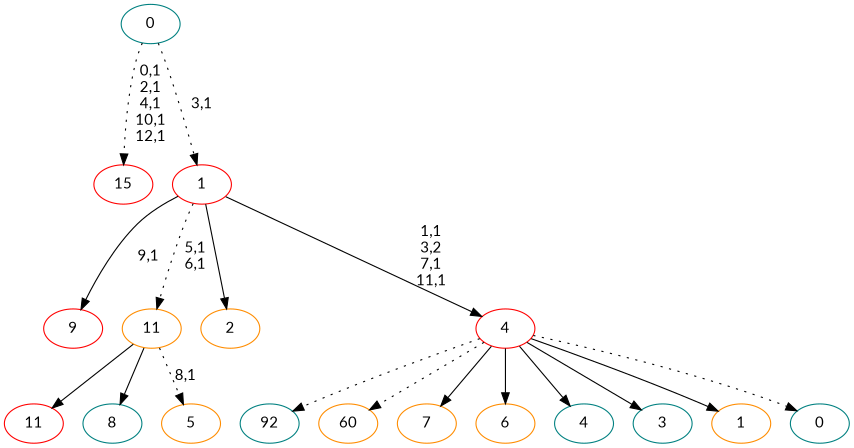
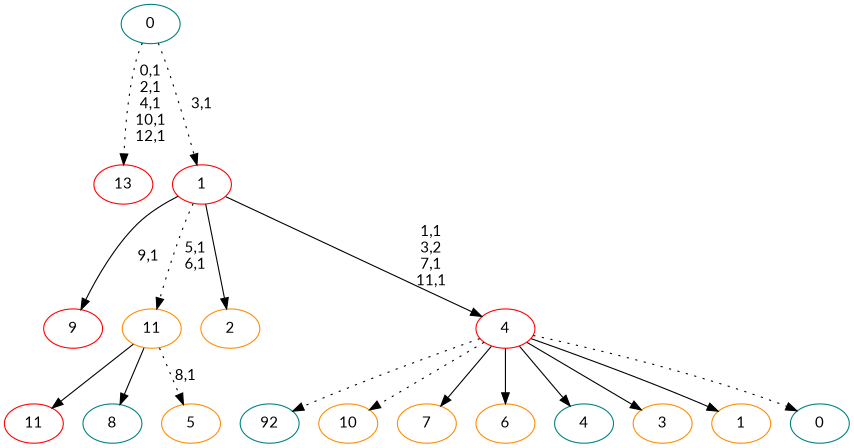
node "15": label "15" -> "13"
node "60": label "60" -> "10"
node "3": color teal -> darkorange
